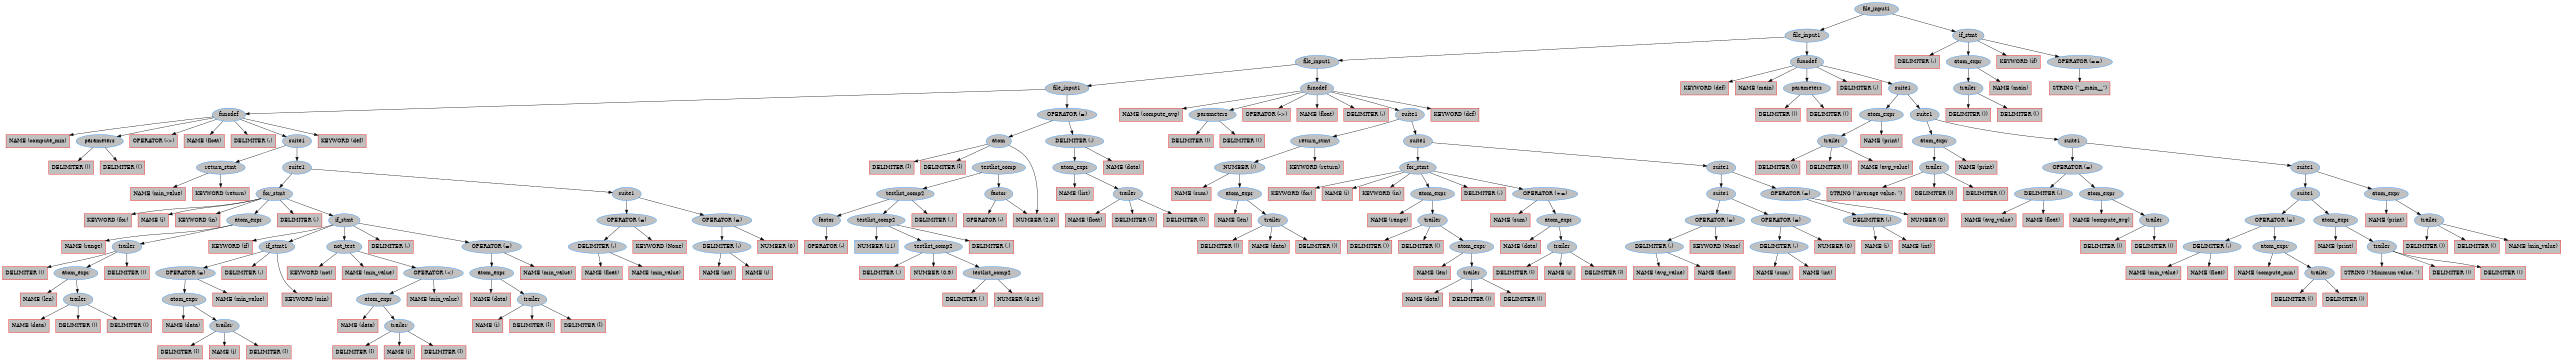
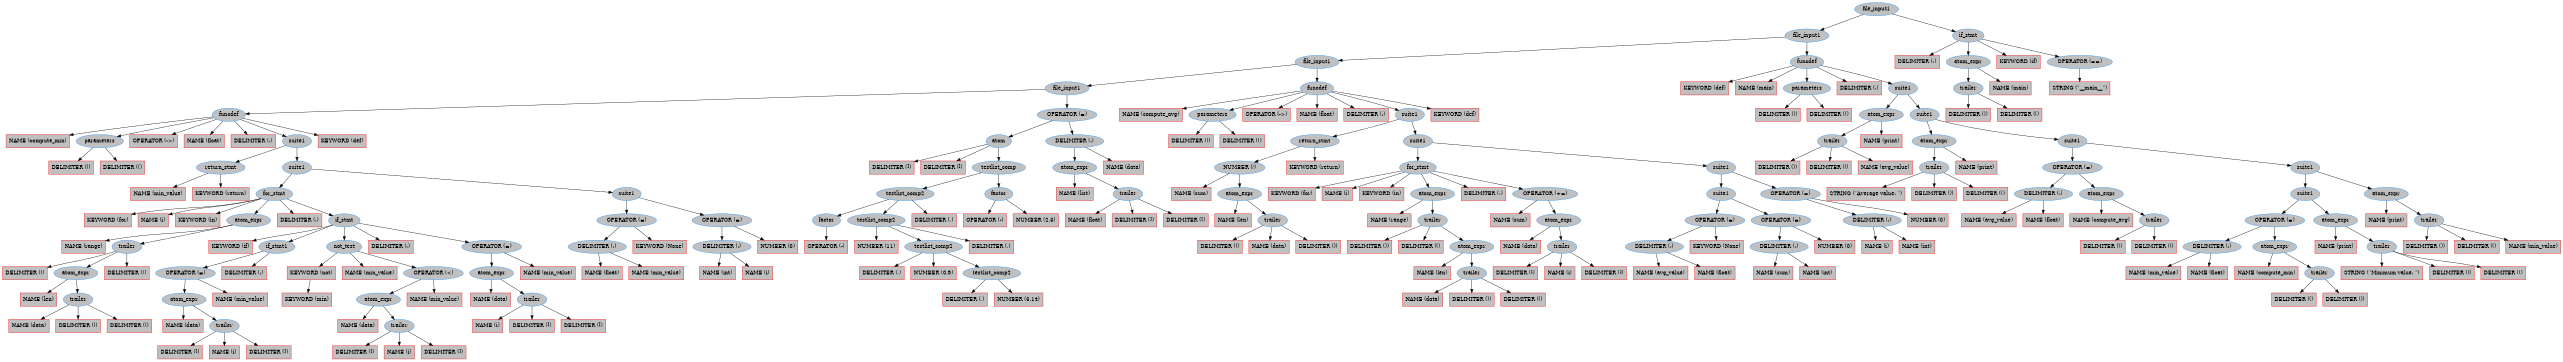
edge "atom" -> "NUMBER (2.3)": now "atom" -> "testlist_comp"
node "NUMBER (11)": color dodgerblue -> red
edge "if_stmt1" -> "KEYWORD (min)": now "KEYWORD (not)" -> "KEYWORD (min)"
